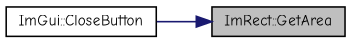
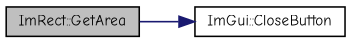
edge "ImGui::CloseButton" -> "ImRect::GetArea": reversed
